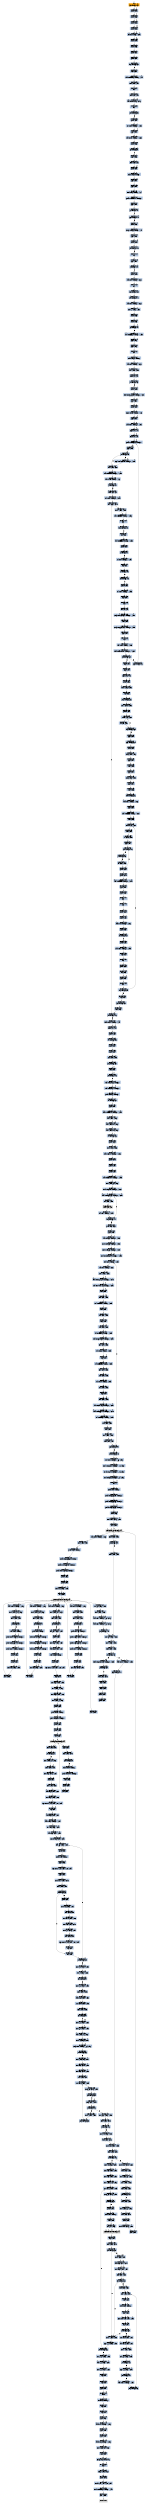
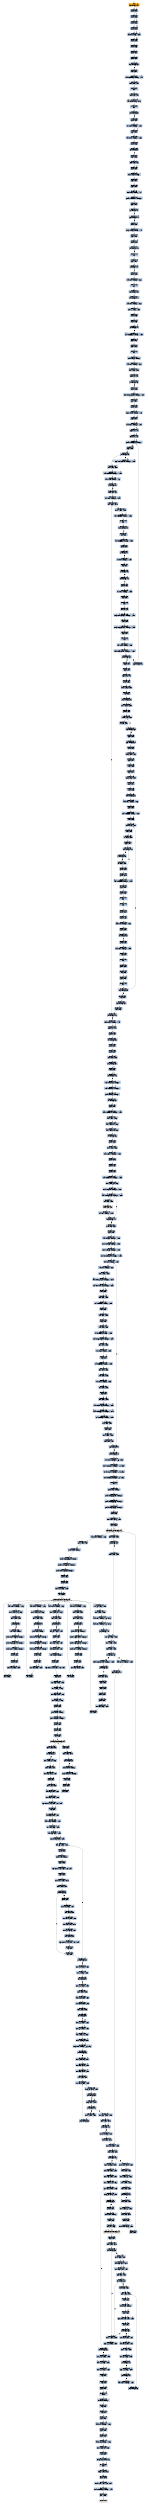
node "0x0053145f movl 0xc(%ebp), %eax": added
